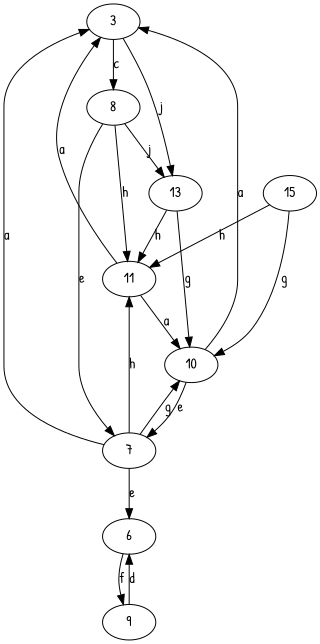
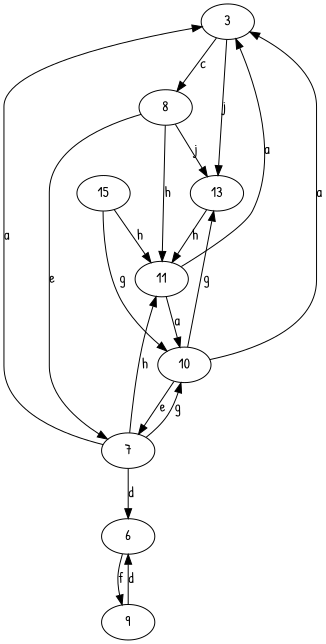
edge "13" -> "10": reversed
edge "7" -> "6": label "e" -> "d"
